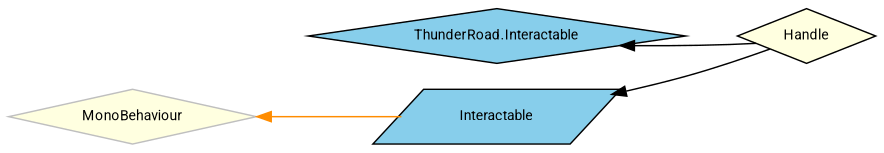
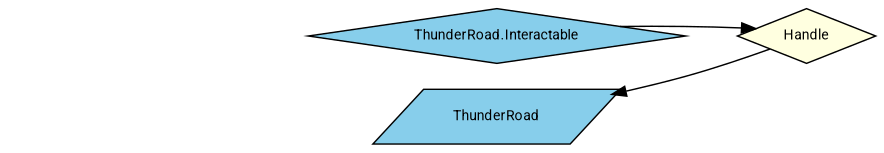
edge "Handle" -> "ThunderRoad.Interactable": reversed
node "MonoBehaviour": removed
node "Interactable": label "Interactable" -> "ThunderRoad"
